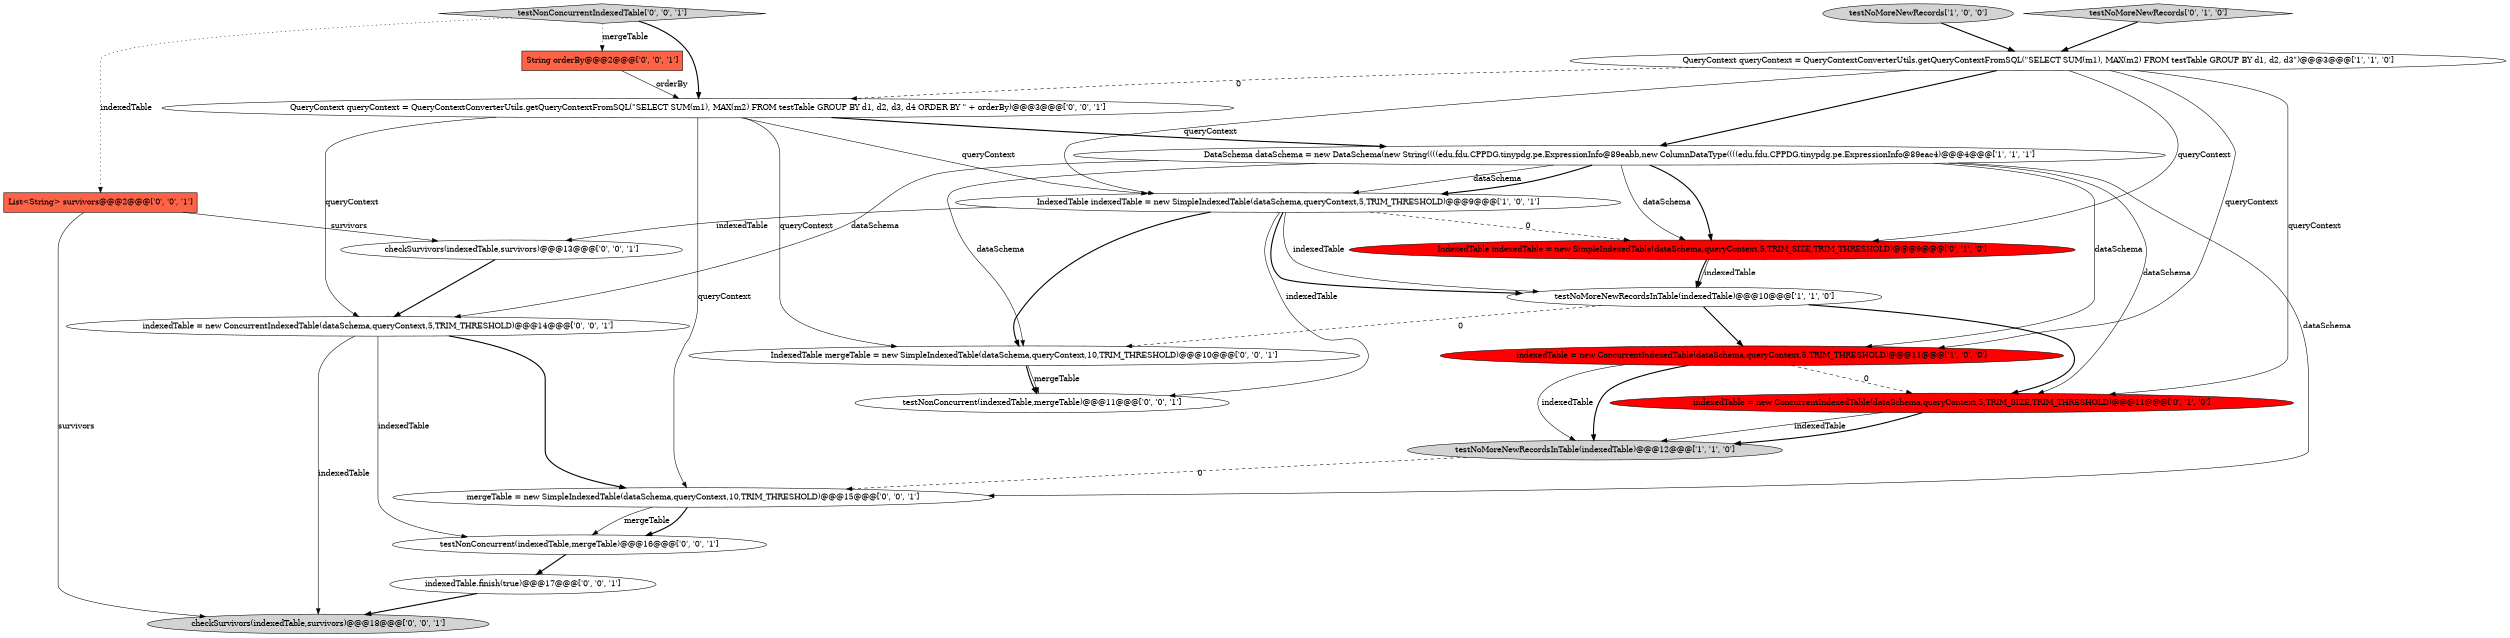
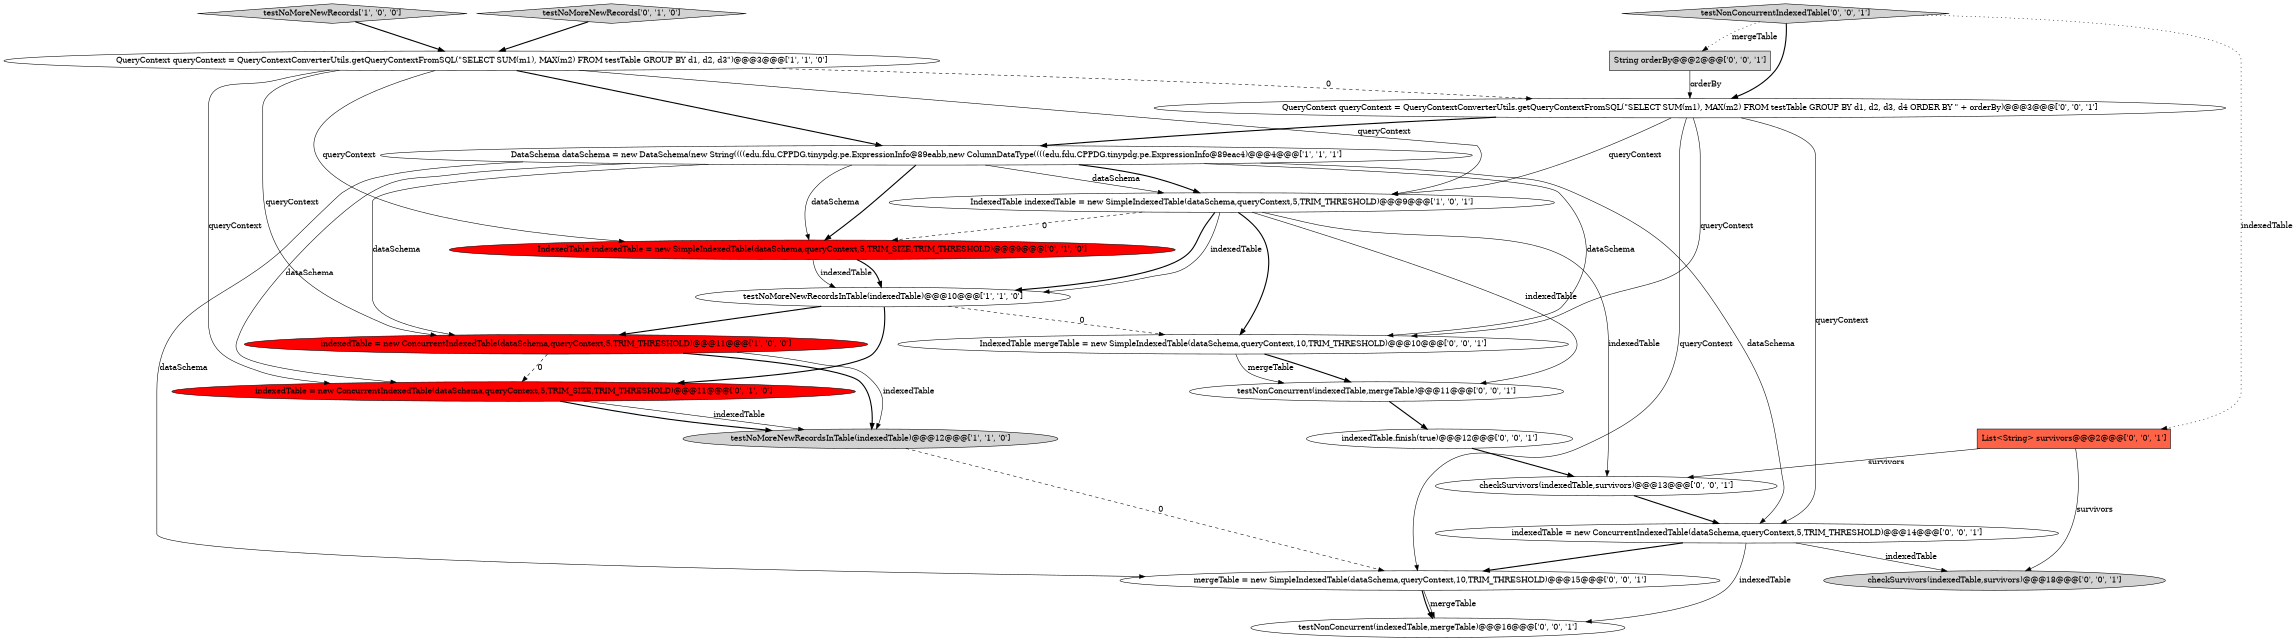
node "testNoMoreNewRecords['1', '0', '0']": shape ellipse -> diamond
node "String orderBy@@@2@@@['0', '0', '1']": fillcolor tomato -> lightgray
node "indexedTable.finish(true)@@@12@@@['0', '0', '1']": added
node "indexedTable.finish(true)@@@17@@@['0', '0', '1']": removed
